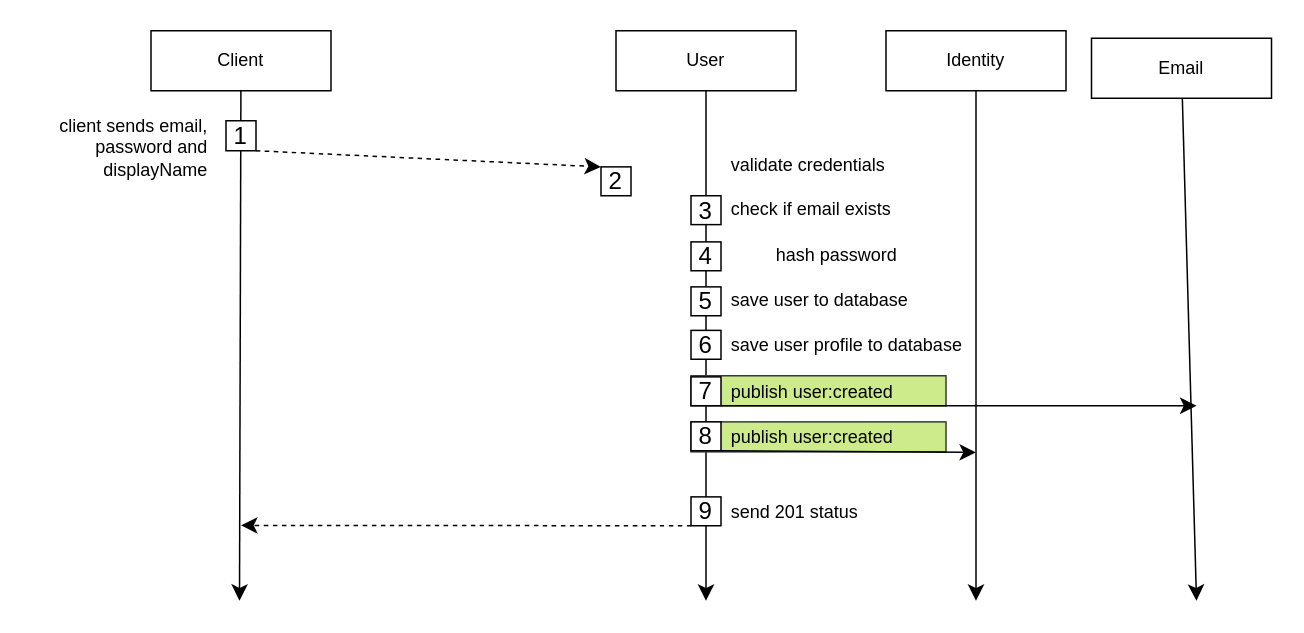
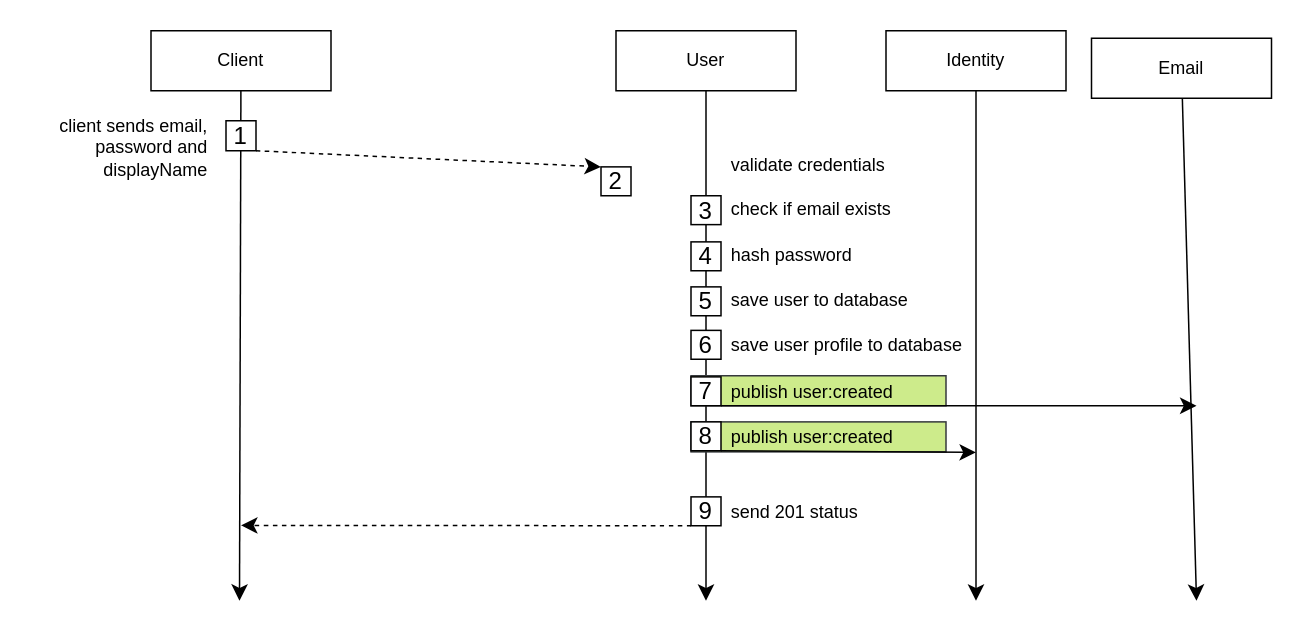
node "hash password": moved (882, 256) -> (837, 256)
